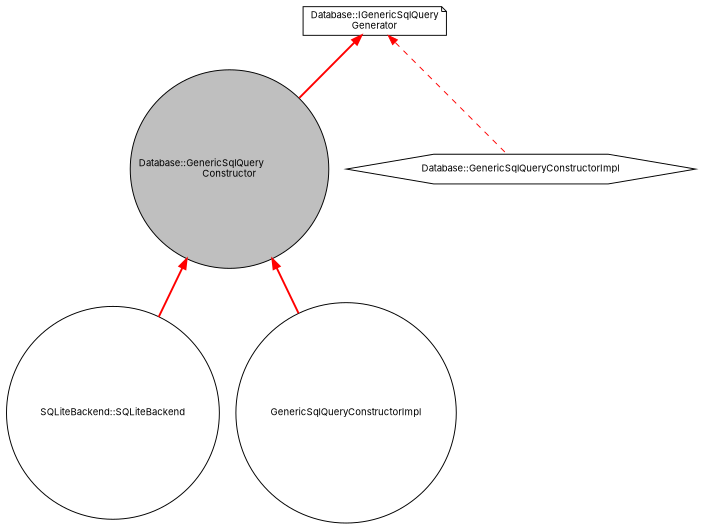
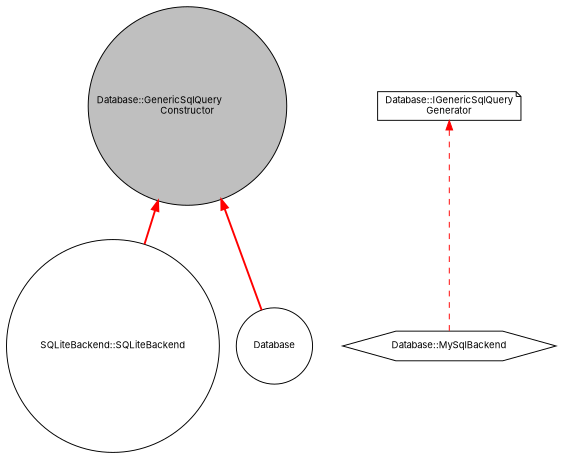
edge "Database::GenericSqlQuery Constructor" -> "Database::IGenericSqlQuery Generator": removed
node "Database::GenericSqlQueryConstructorImpl": label "Database::GenericSqlQueryConstructorImpl" -> "Database::MySqlBackend"
node "GenericSqlQueryConstructorImpl": label "GenericSqlQueryConstructorImpl" -> "Database"
